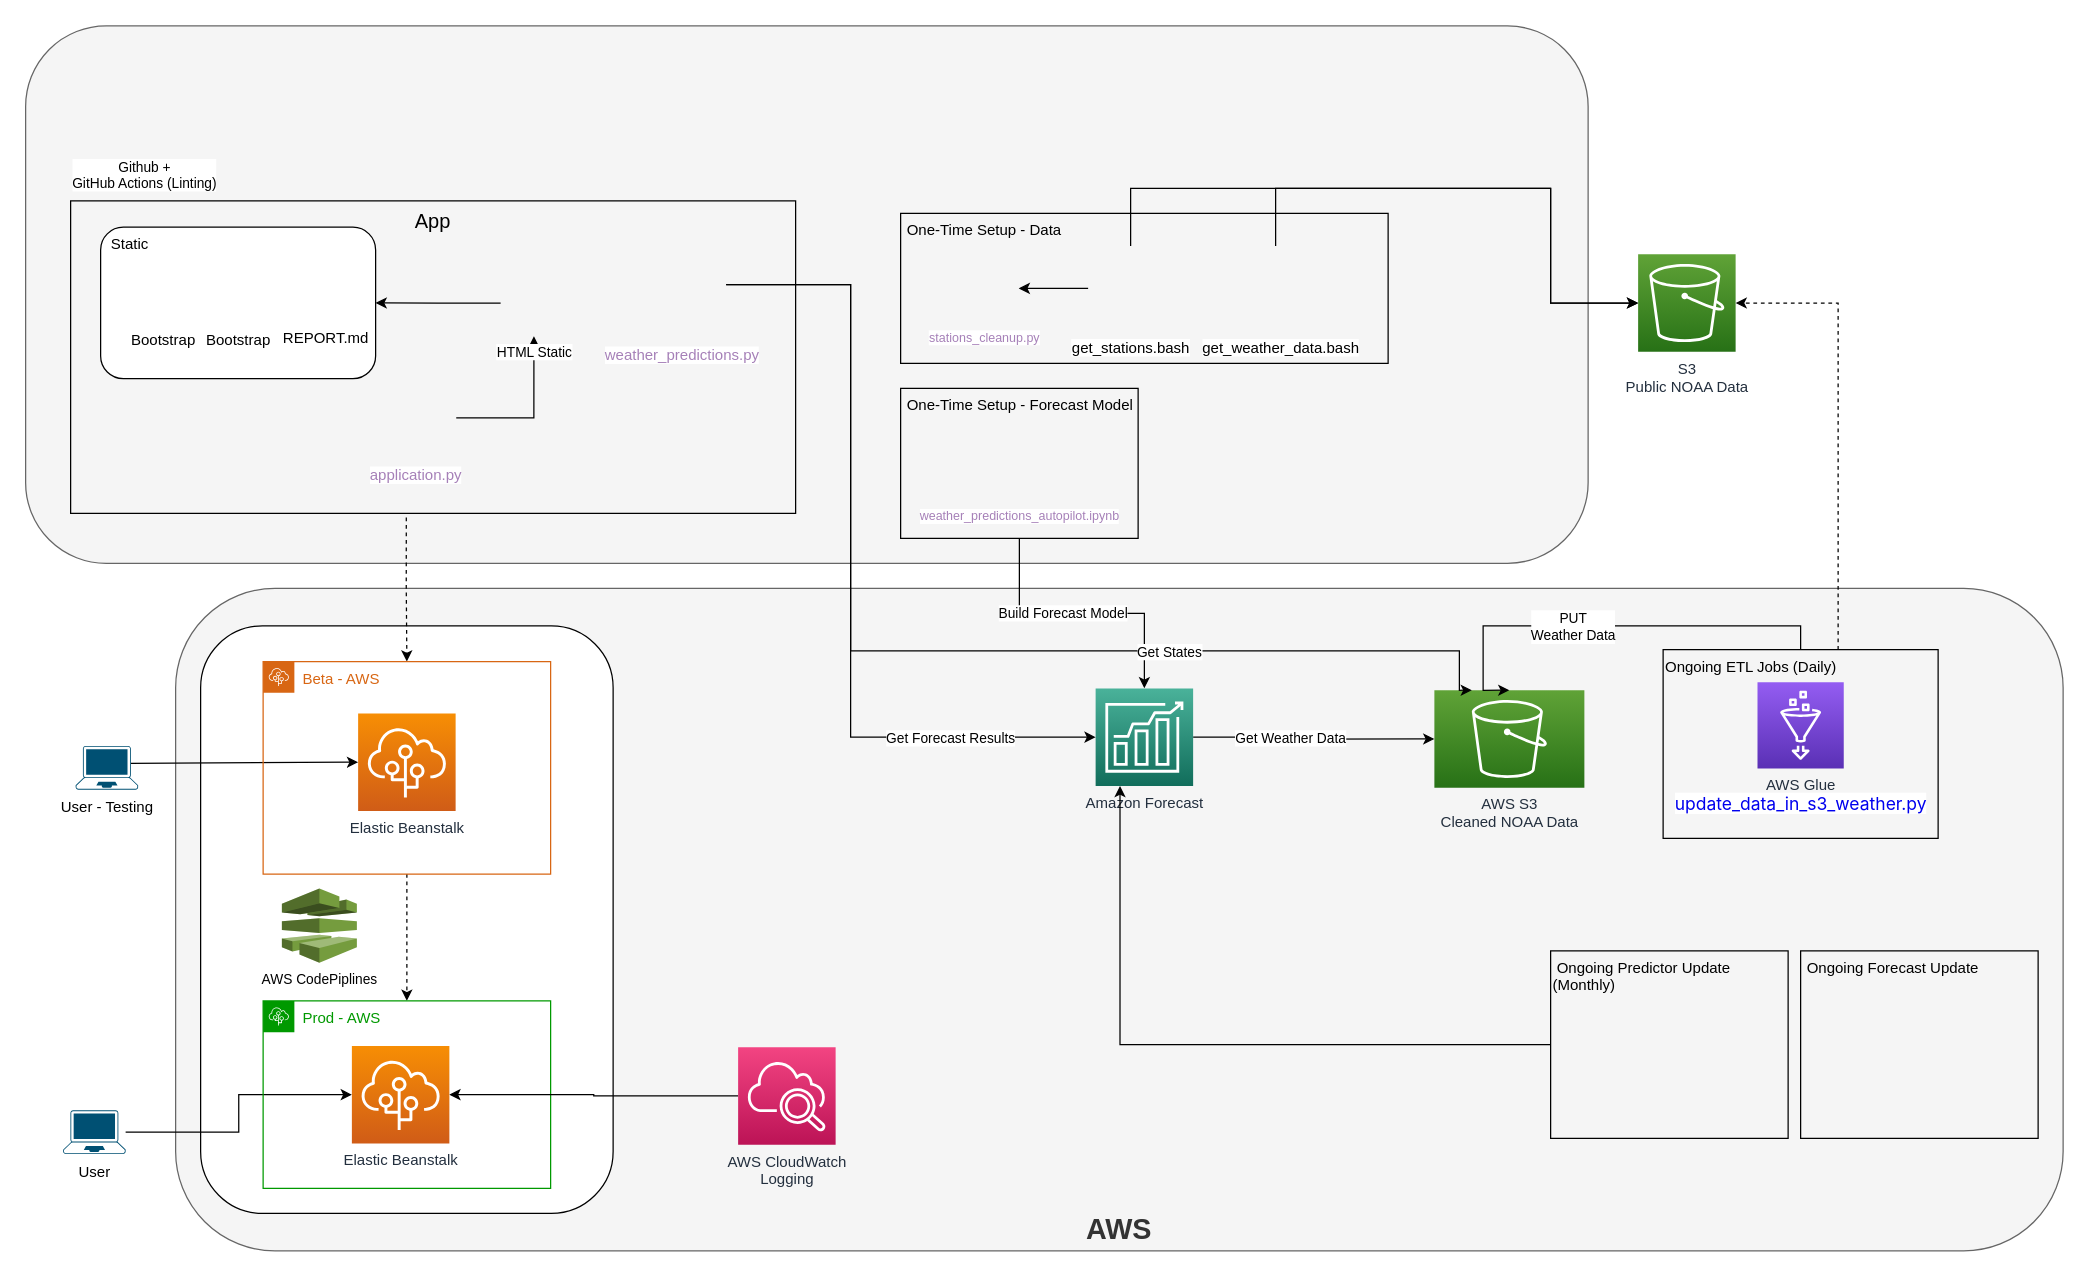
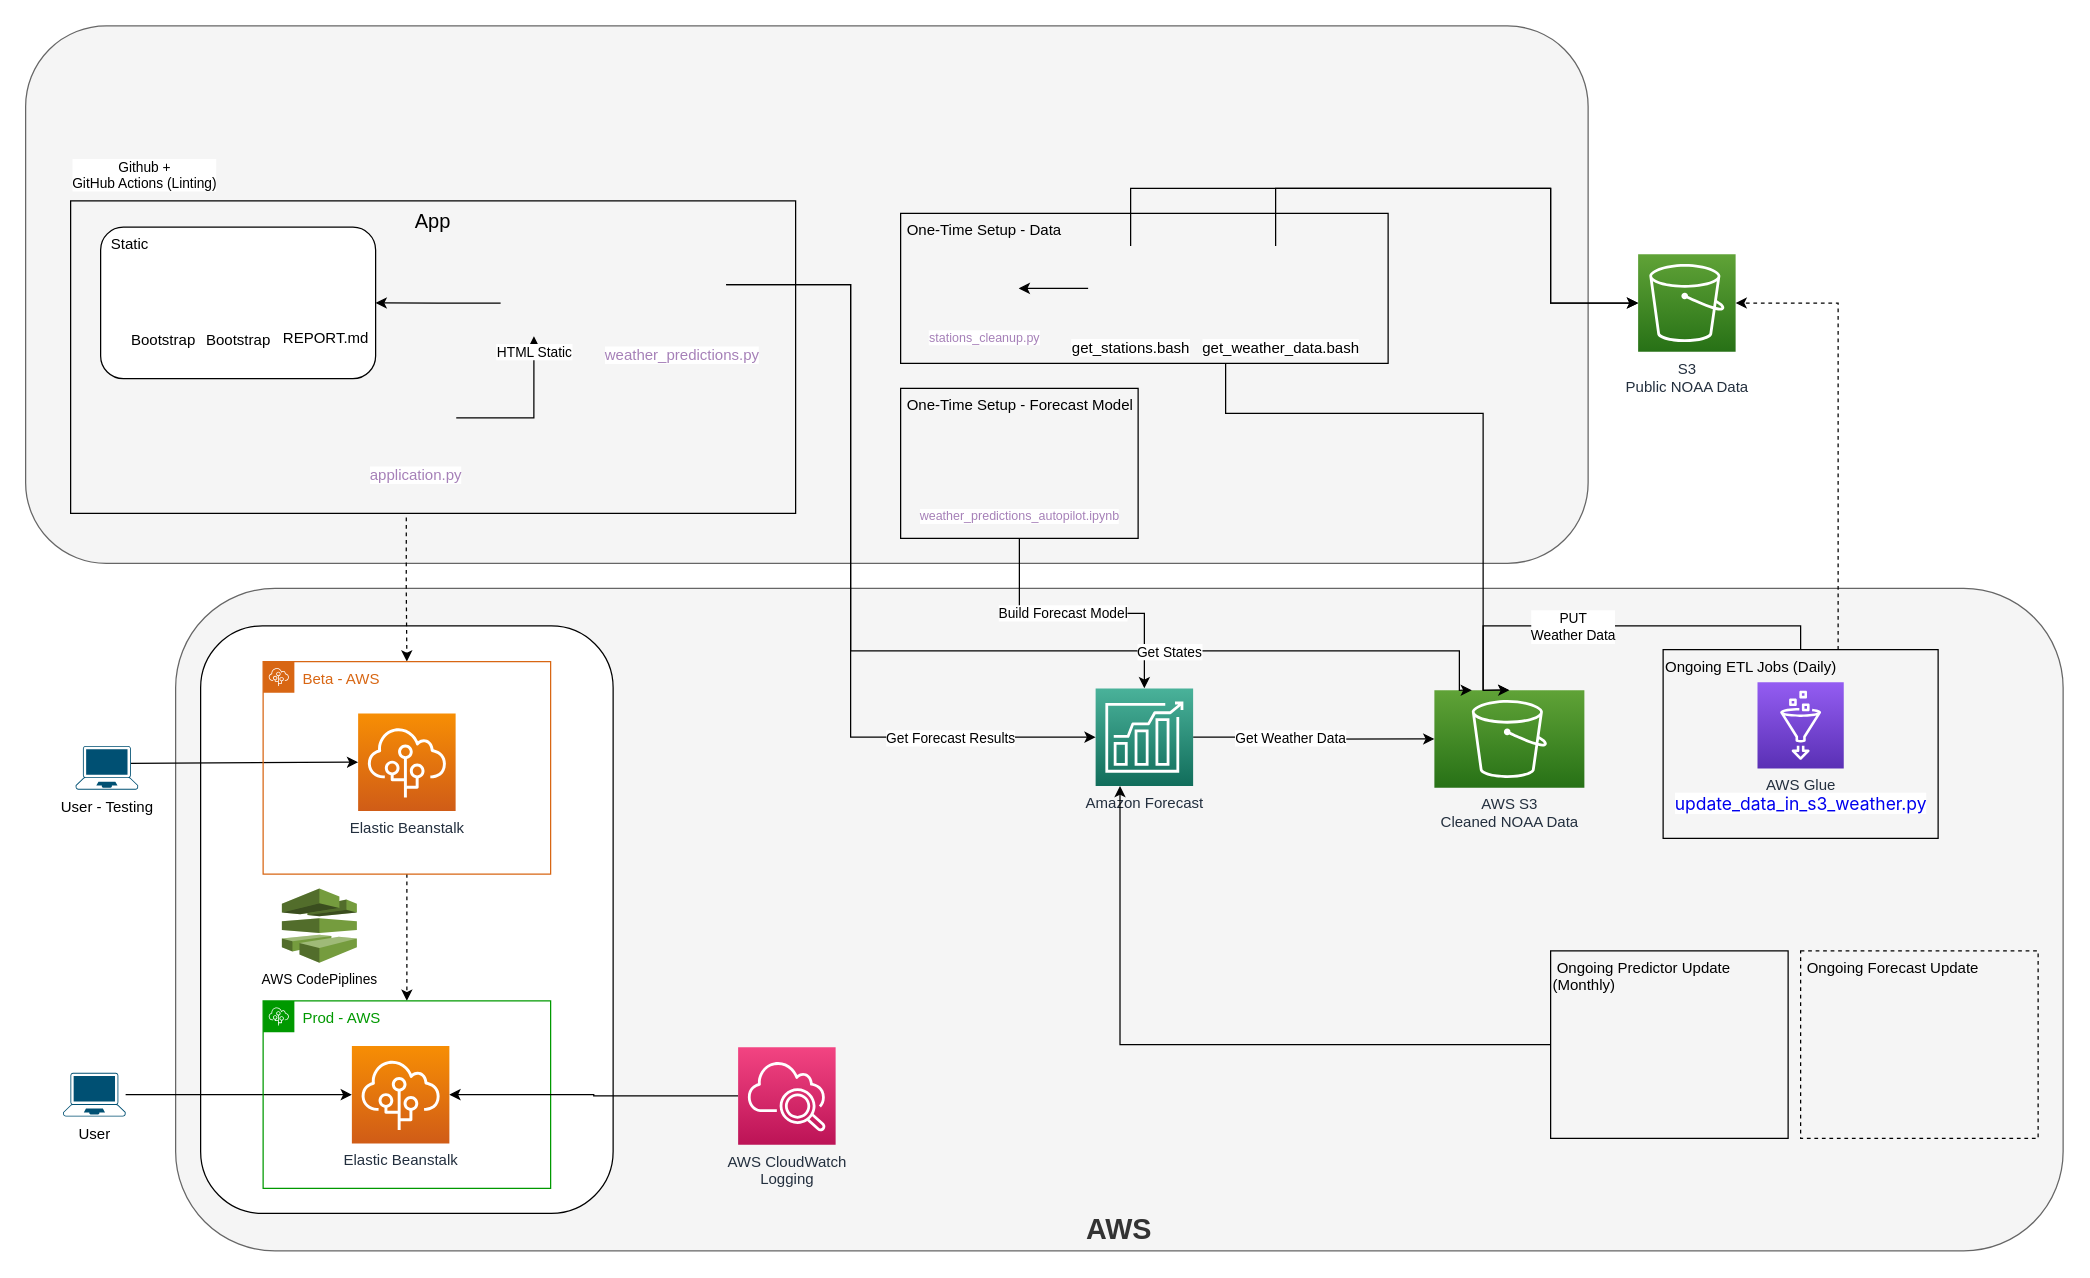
edge "One-Time Setup - Data" -> "AWS S3 Cleaned NOAA Data": added
node "Ongoing Forecast Update": style solid -> dashed
node "User": moved (94, 1132) -> (94, 1094)
